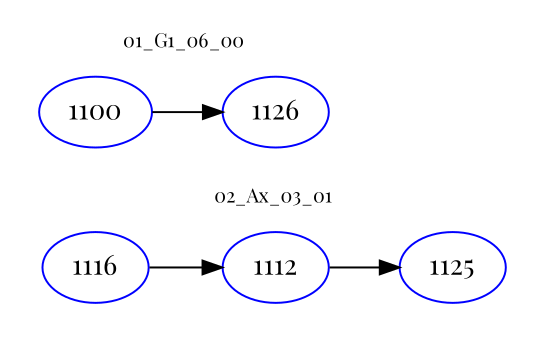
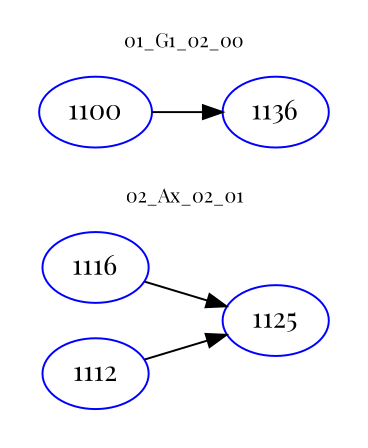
cluster "01_G1_06_00": label "01_G1_06_00" -> "01_G1_02_00"
node "1126": label "1126" -> "1136"
cluster "02_Ax_03_01": label "02_Ax_03_01" -> "02_Ax_02_01"
edge "1116" -> "1112": now "1116" -> "1125"
